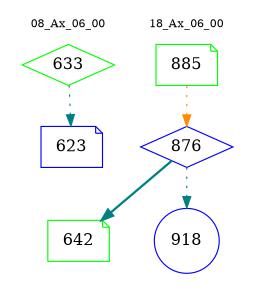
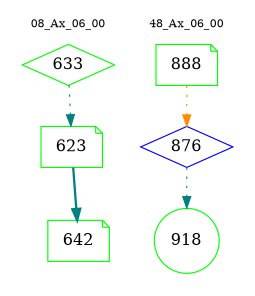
cluster "18_Ax_06_00": label "18_Ax_06_00" -> "48_Ax_06_00"
node "885": label "885" -> "888"
node "623": color blue -> green
edge "876" -> "642": now "623" -> "642"
node "918": color blue -> green
